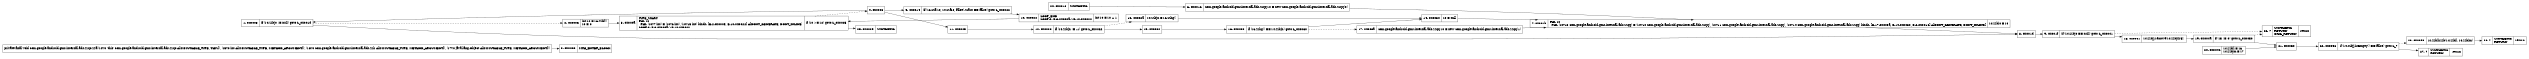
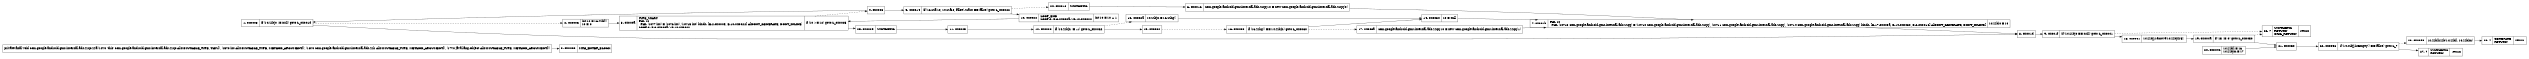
edge "5: 0x0014" -> "24: 0x0016": added
edge "4: 0x000c" -> "11: 0x0025": now "25: 0x0025" -> "11: 0x0025"
edge "15: 0x0032" -> "16: 0x0038": style solid -> dashed
node "28: ?": text "SYNTHETIC" -> "GENERATE"
